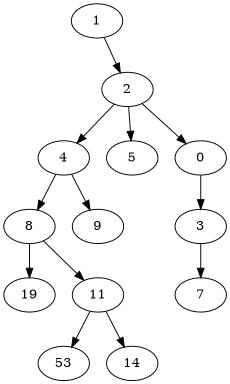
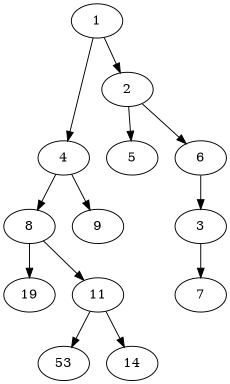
edge "2" -> "4": now "1" -> "4"
node "0": label "0" -> "6"
